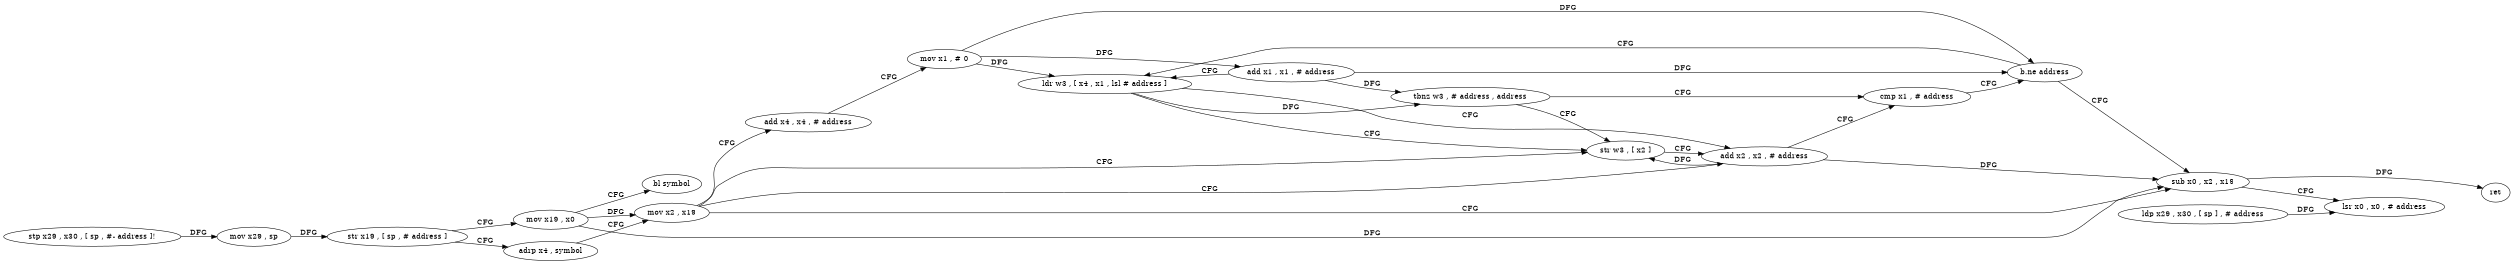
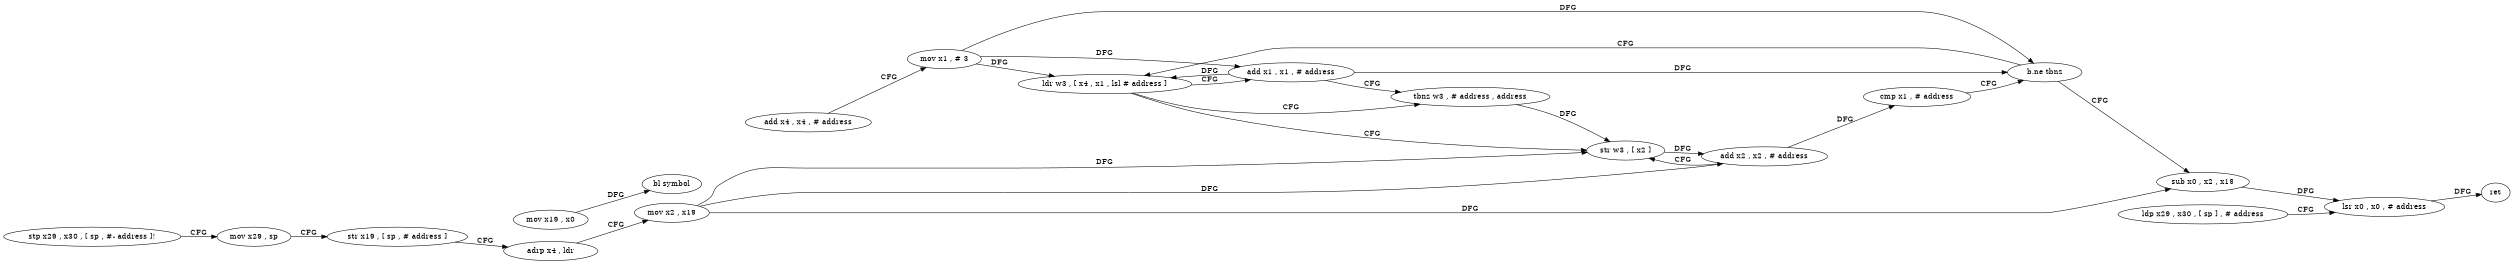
node "mov x1 , # 0": label "mov x1 , # 0" -> "mov x1 , # 3"
edge "add x1 , x1 , # address" -> "ldr w3 , [ x4 , x1 , lsl # address ]": label "CFG" -> "DFG"
node "b.ne address": label "b.ne address" -> "b.ne tbnz"
edge "add x1 , x1 , # address" -> "tbnz w3 , # address , address": label "DFG" -> "CFG"
edge "tbnz w3 , # address , address" -> "cmp x1 , # address": removed, label "CFG"
edge "ldr w3 , [ x4 , x1 , lsl # address ]" -> "tbnz w3 , # address , address": label "DFG" -> "CFG"
edge "tbnz w3 , # address , address" -> "str w3 , [ x2 ]": label "CFG" -> "DFG"
edge "add x2 , x2 , # address" -> "cmp x1 , # address": label "CFG" -> "DFG"
edge "ldr w3 , [ x4 , x1 , lsl # address ]" -> "add x2 , x2 , # address": now "ldr w3 , [ x4 , x1 , lsl # address ]" -> "add x1 , x1 , # address"
edge "str w3 , [ x2 ]" -> "add x2 , x2 , # address": label "CFG" -> "DFG"
edge "mov x2 , x19" -> "add x4 , x4 , # address": removed, label "CFG"
edge "add x2 , x2 , # address" -> "str w3 , [ x2 ]": label "DFG" -> "CFG"
edge "mov x2 , x19" -> "str w3 , [ x2 ]": label "CFG" -> "DFG"
edge "add x2 , x2 , # address" -> "sub x0 , x2 , x19": removed, label "DFG"
edge "sub x0 , x2 , x19" -> "ret": now "lsr x0 , x0 , # address" -> "ret"
edge "mov x2 , x19" -> "add x2 , x2 , # address": label "CFG" -> "DFG"
edge "sub x0 , x2 , x19" -> "lsr x0 , x0 , # address": label "CFG" -> "DFG"
edge "mov x19 , x0" -> "bl symbol": label "CFG" -> "DFG"
edge "mov x2 , x19" -> "sub x0 , x2 , x19": label "CFG" -> "DFG"
edge "ldp x29 , x30 , [ sp ] , # address" -> "lsr x0 , x0 , # address": label "DFG" -> "CFG"
edge "mov x19 , x0" -> "mov x2 , x19": removed, label "DFG"
edge "str x19 , [ sp , # address ]" -> "mov x19 , x0": removed, label "CFG"
edge "stp x29 , x30 , [ sp , #- address ]!" -> "mov x29 , sp": label "DFG" -> "CFG"
edge "mov x29 , sp" -> "str x19 , [ sp , # address ]": label "DFG" -> "CFG"
edge "mov x19 , x0" -> "sub x0 , x2 , x19": removed, label "DFG"
node "adrp x4 , symbol": label "adrp x4 , symbol" -> "adrp x4 , ldr"
